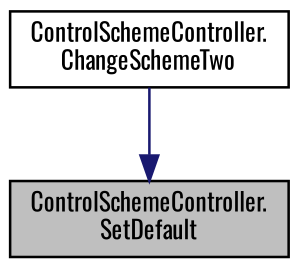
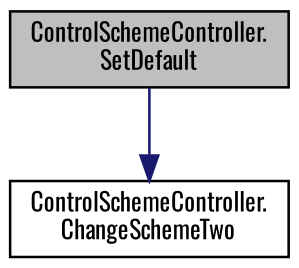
edge "ControlSchemeController. ChangeSchemeTwo" -> "ControlSchemeController. SetDefault": reversed
